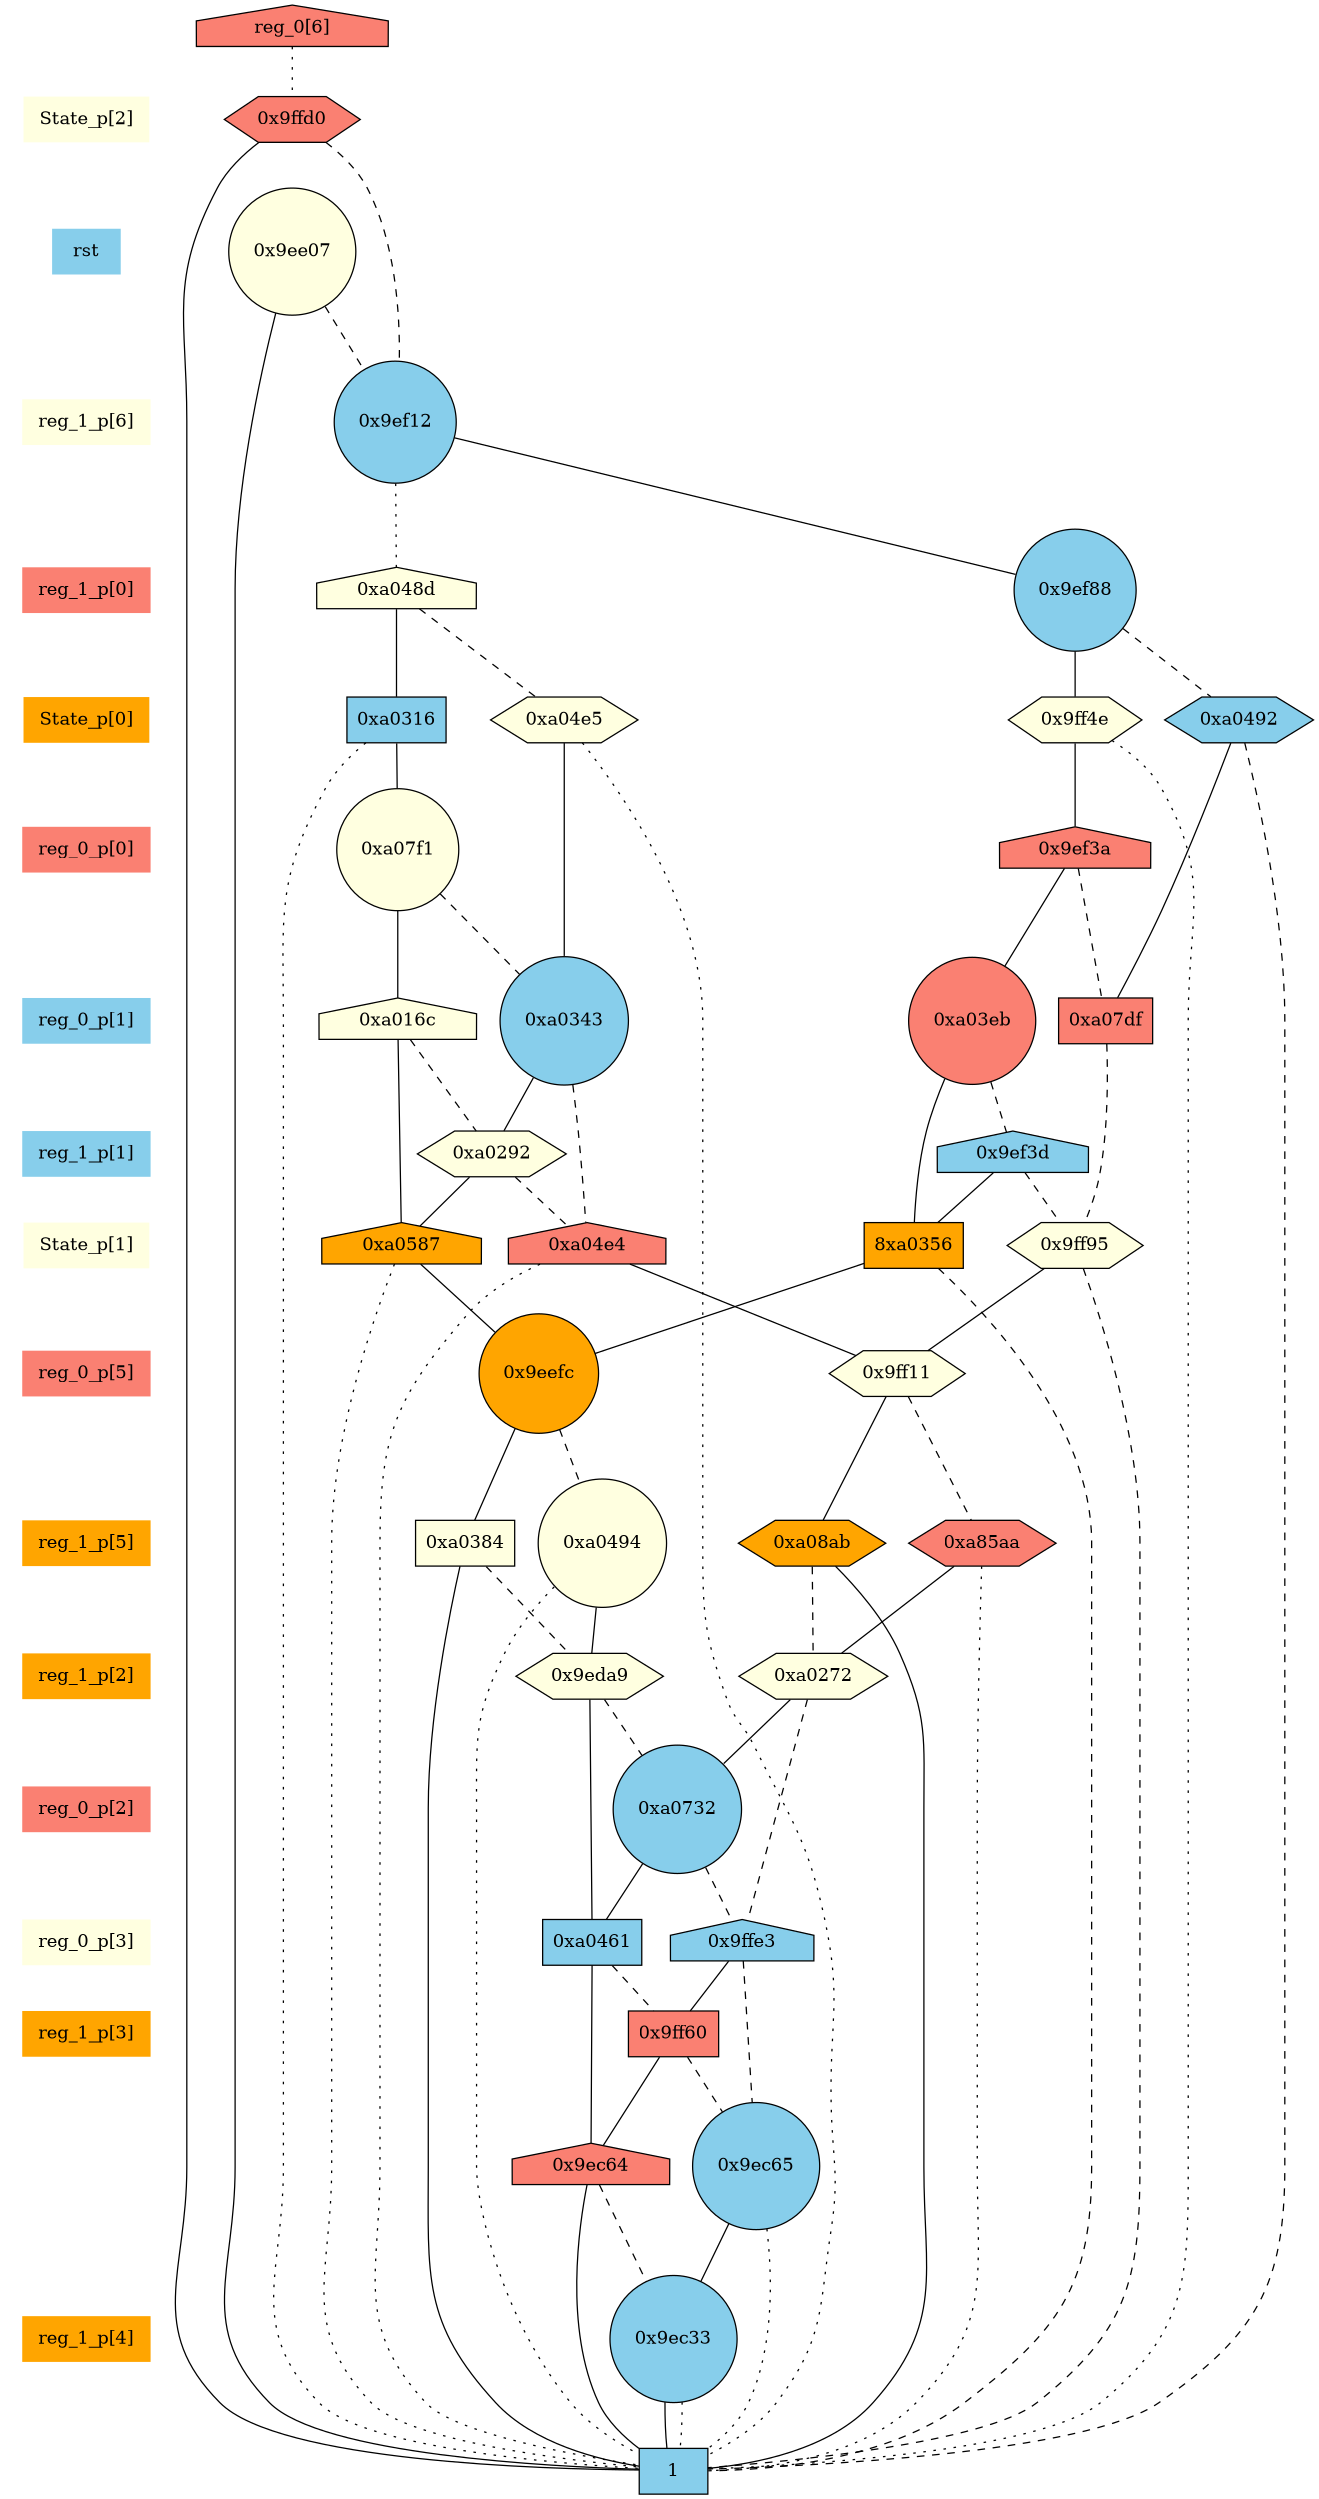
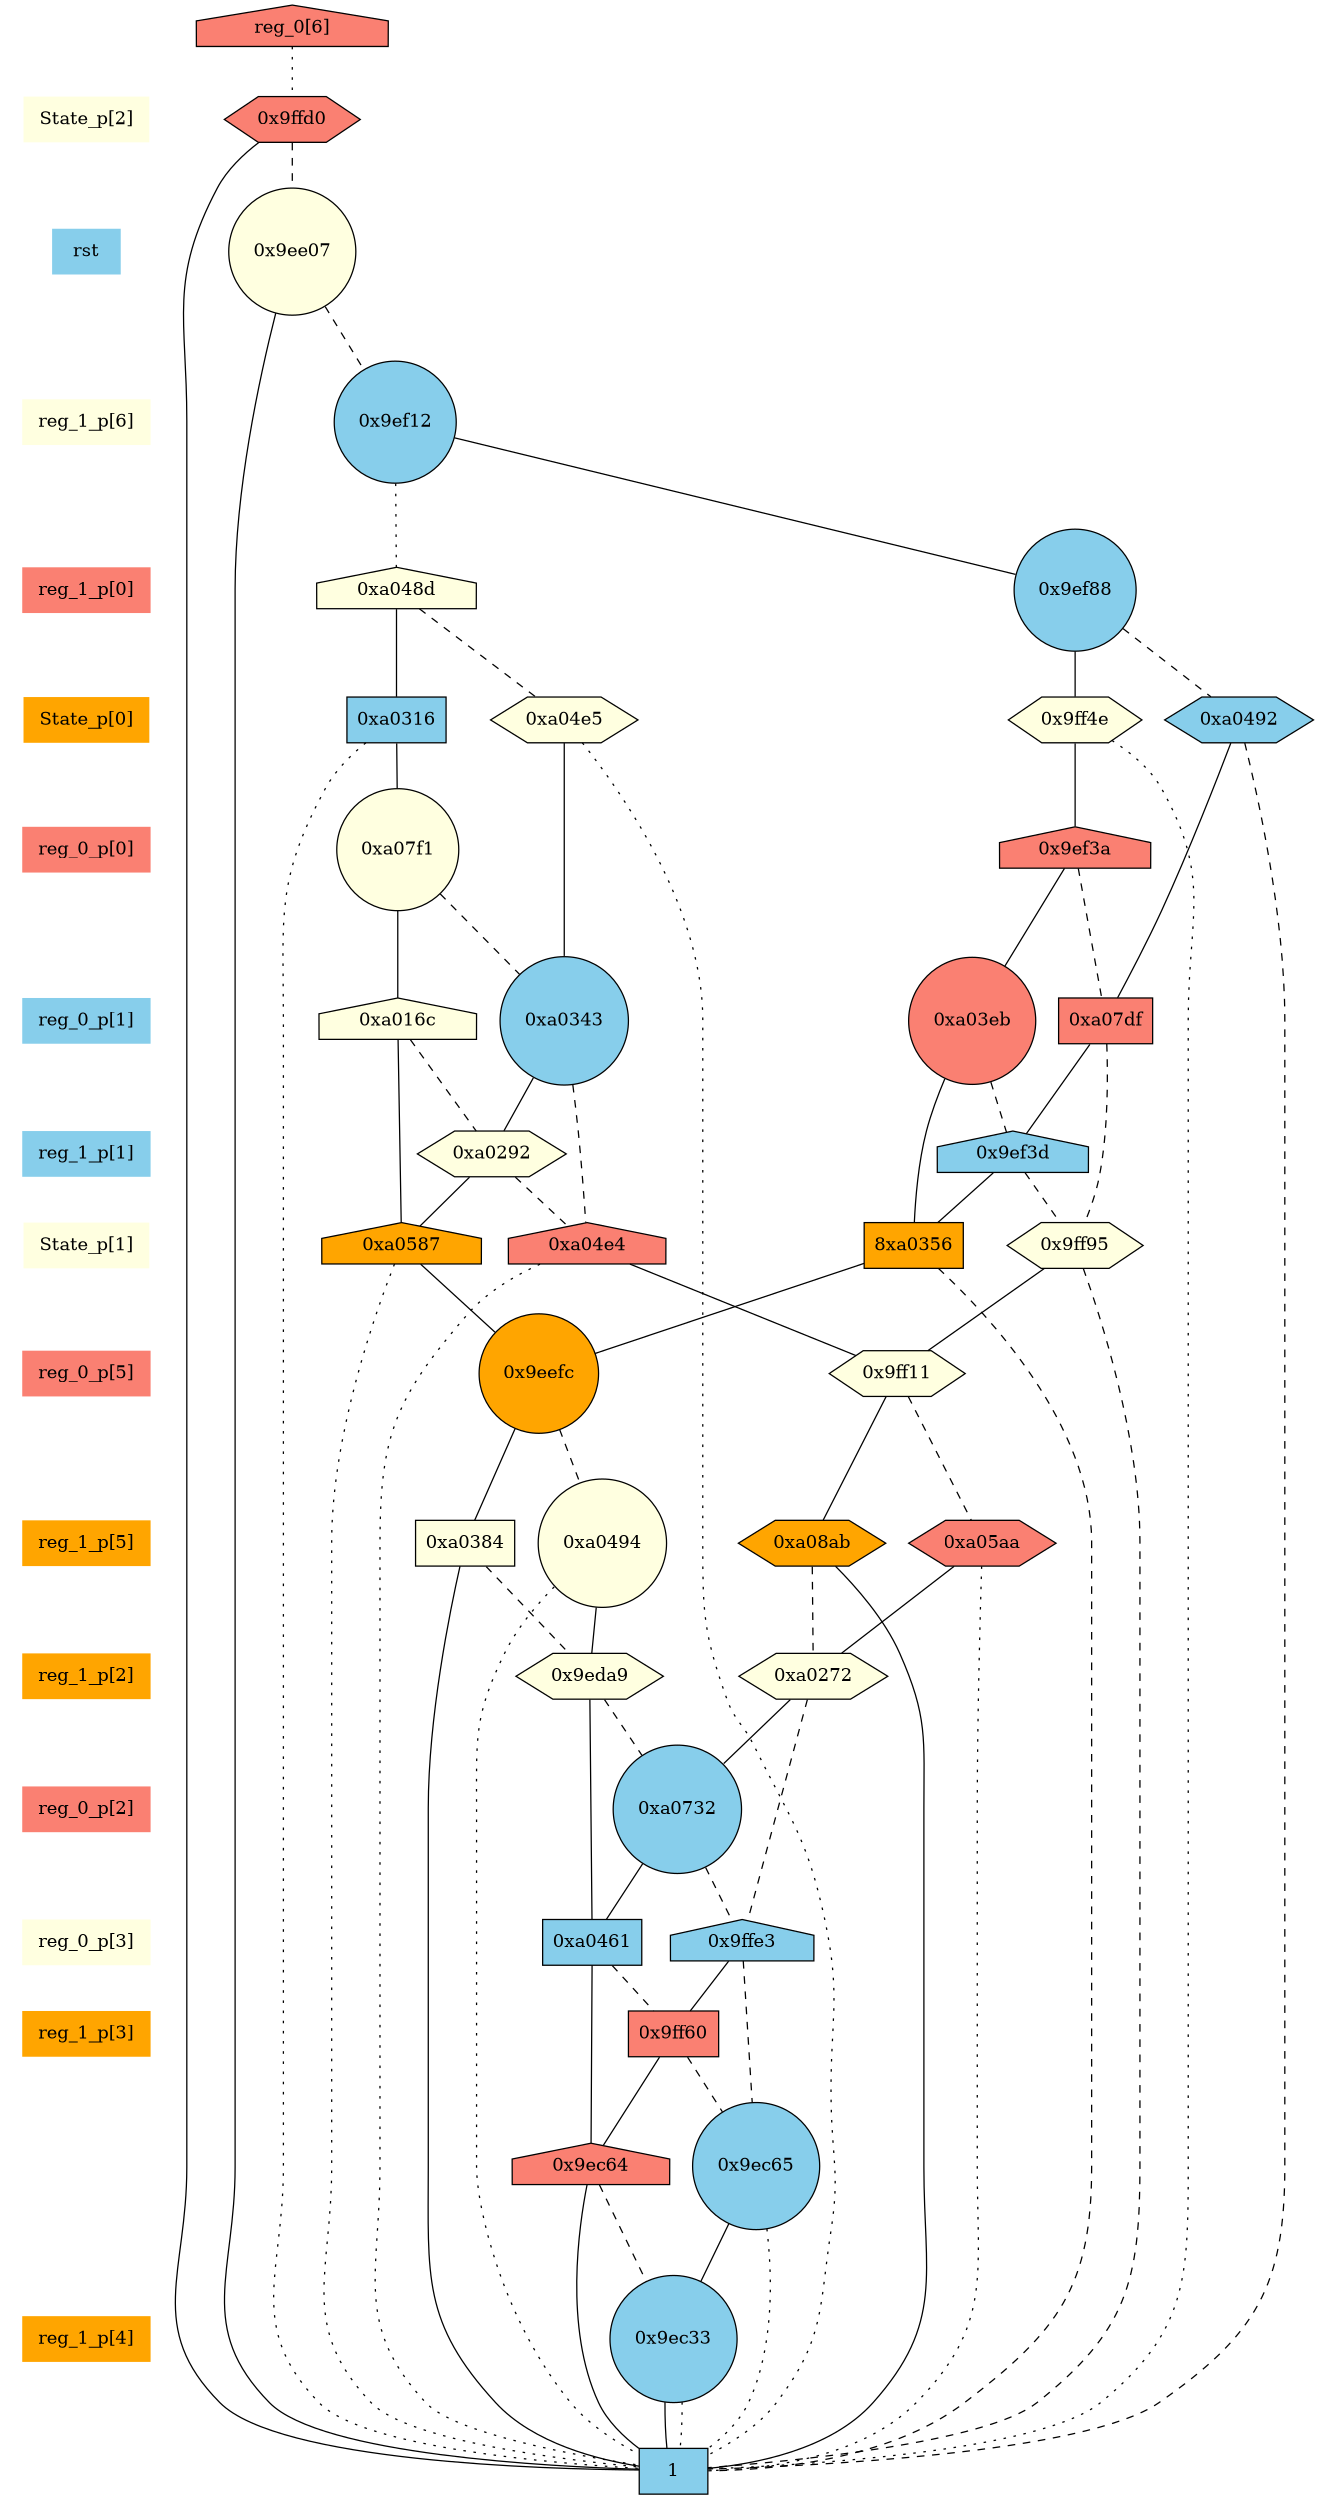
edge "0x9ffd0" -- "0x9ef12": now "0x9ffd0" -- "0x9ee07"
edge "0xa07df" -- "0x9ef3d": added
node "0xa85aa": label "0xa85aa" -> "0xa05aa"
